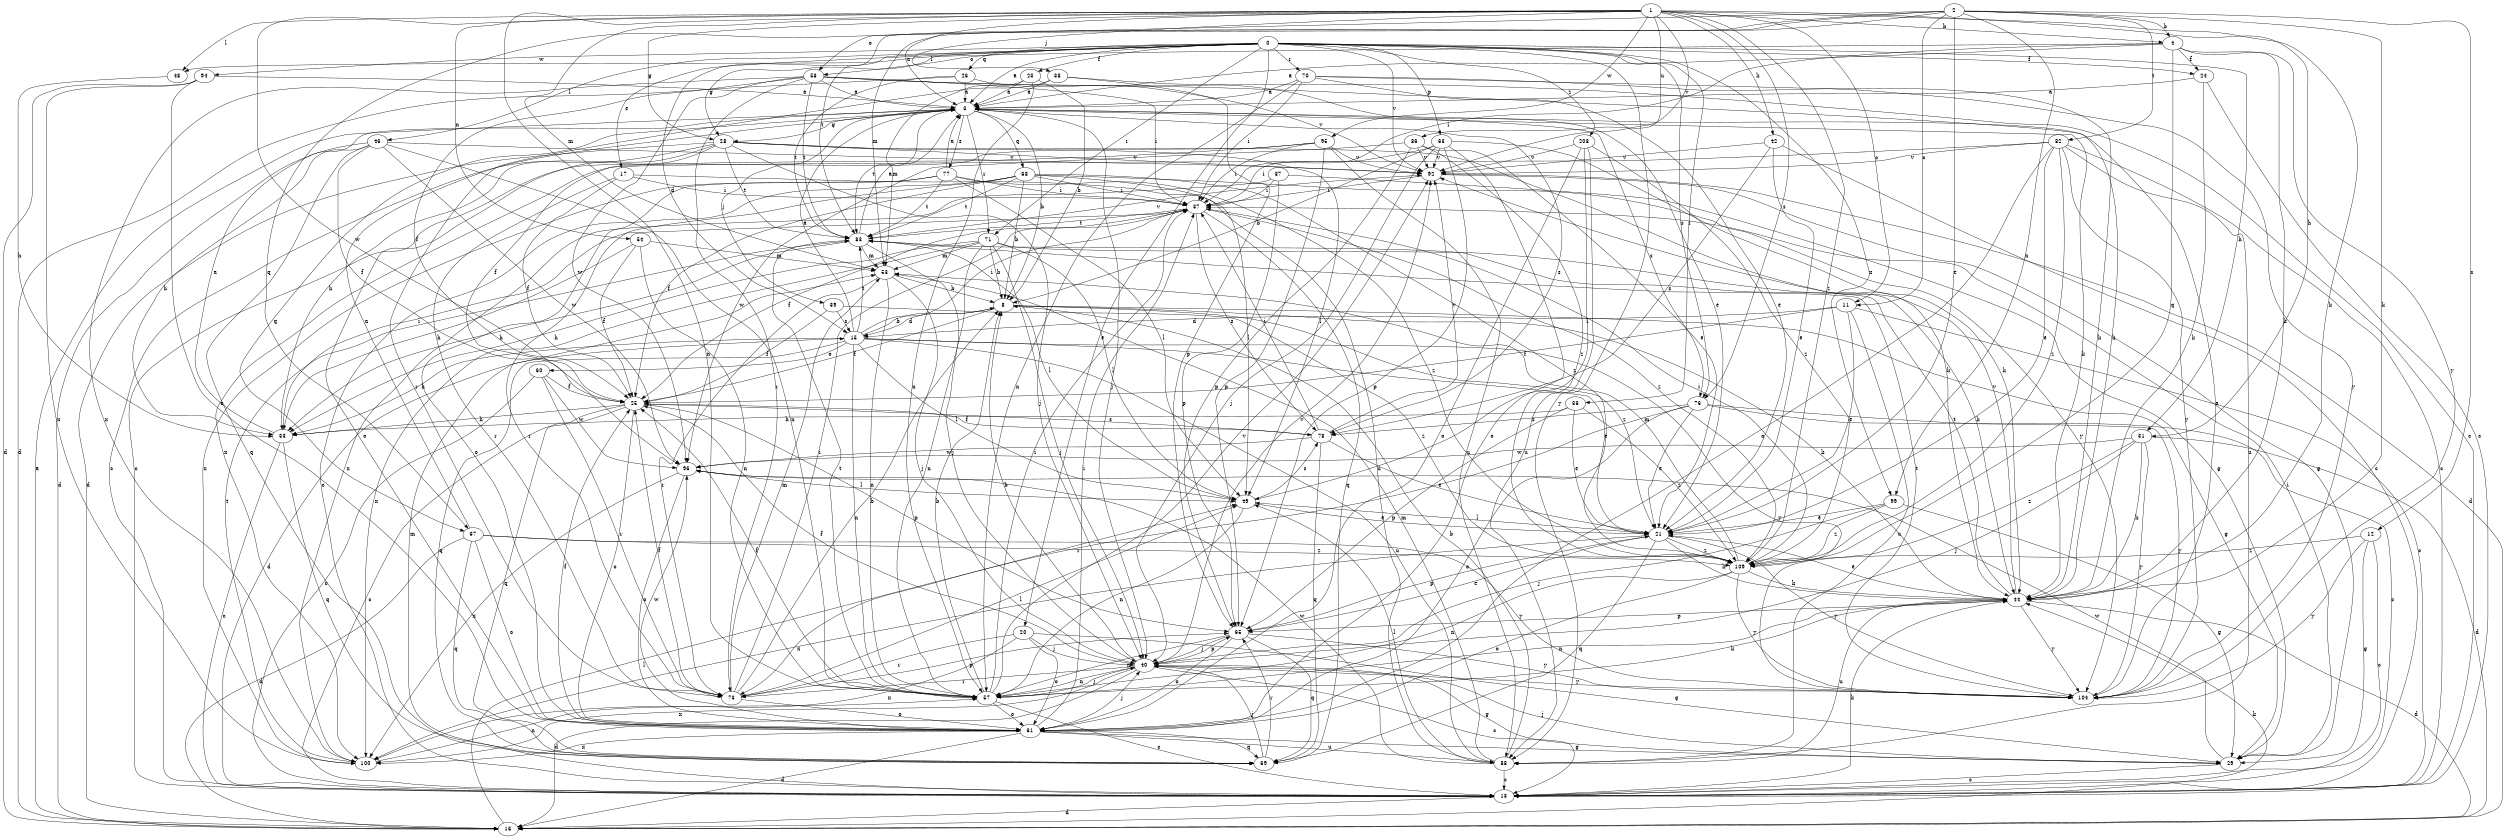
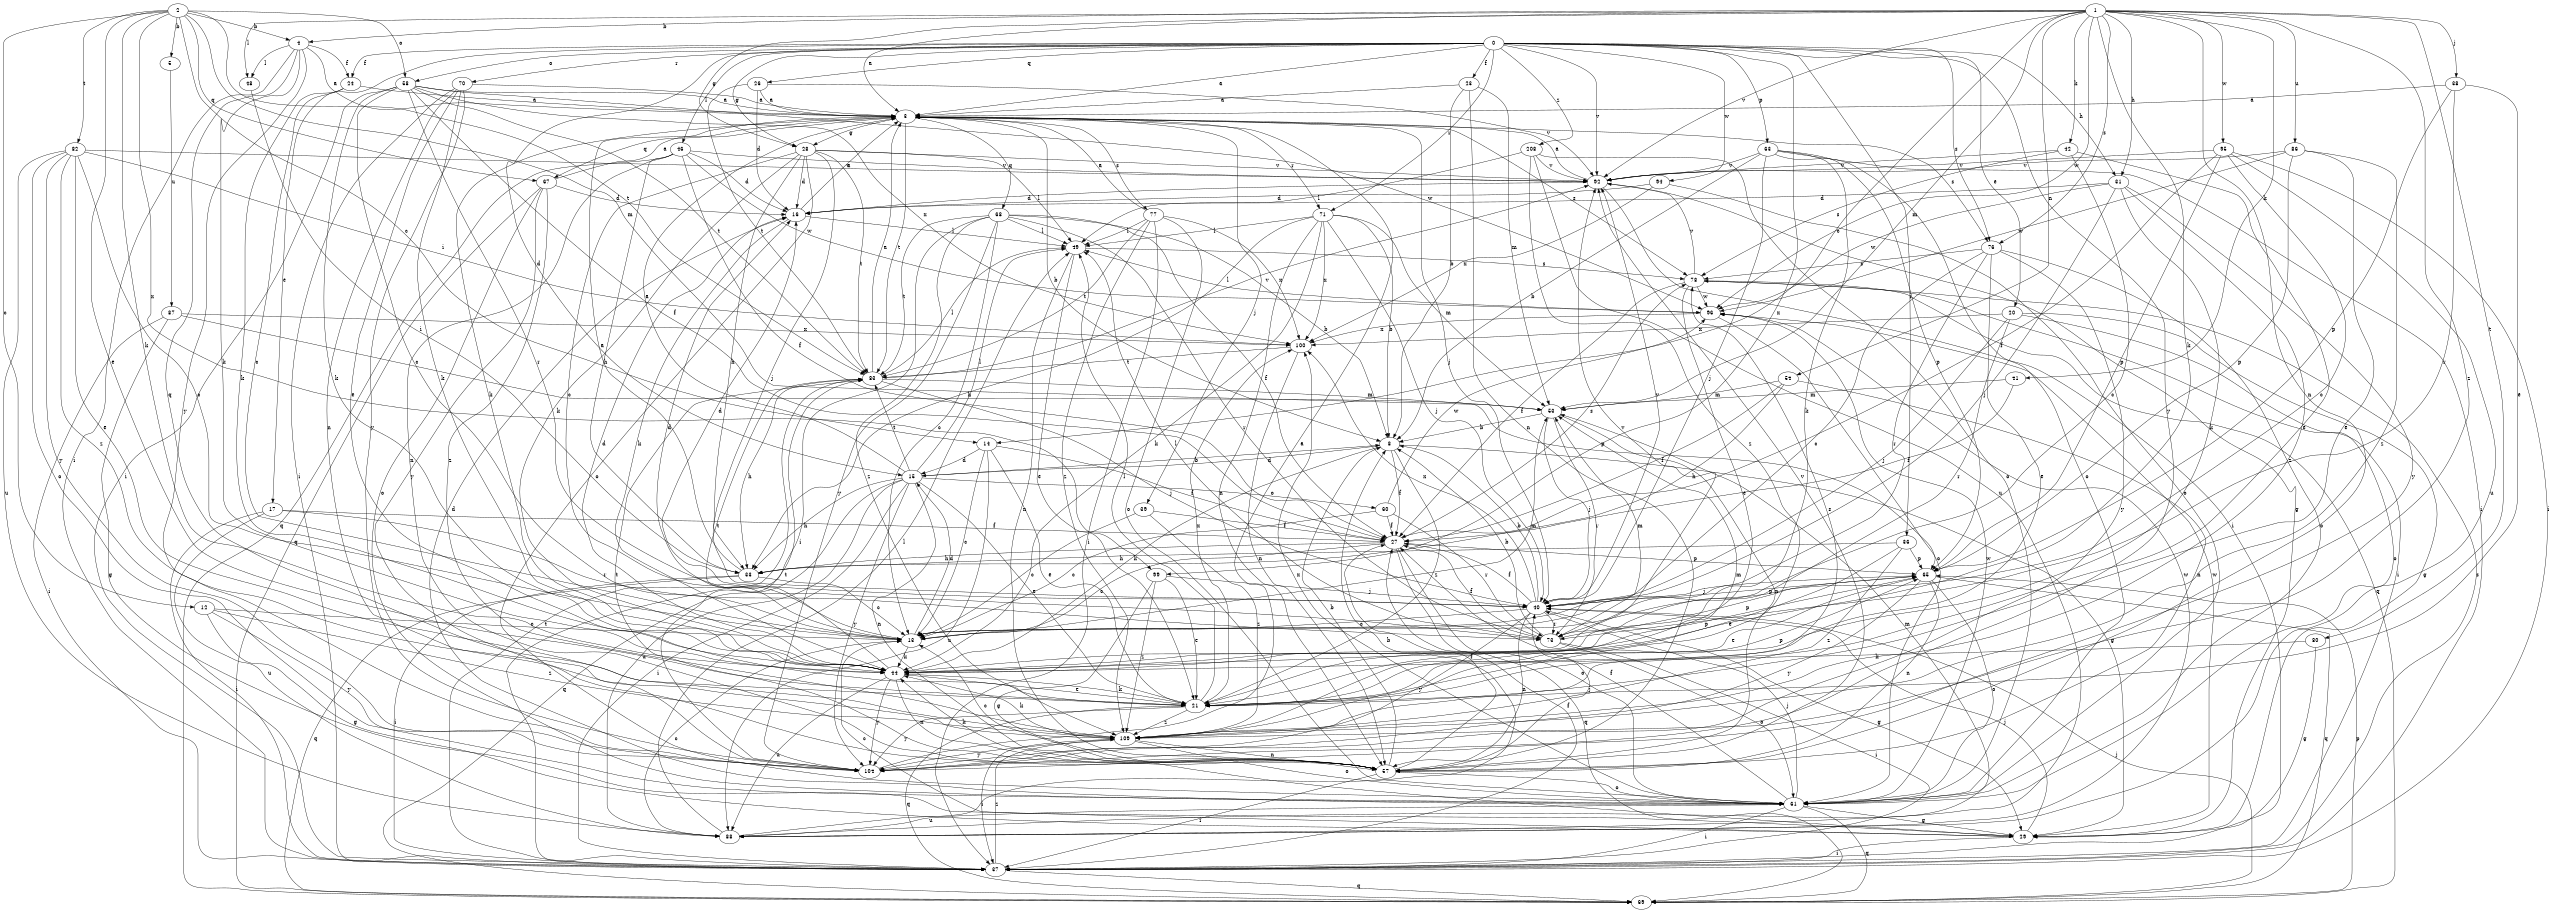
node "5": added
edge "94" -> "3": now "92" -> "3"
edge "48" -> "33": label "h" -> "i"
edge "0" -> "88": now "0" -> "104"
node "11": label "11" -> "14"
edge "39" -> "15": now "39" -> "13"
node "41": added
node "25": label "25" -> "27"
edge "82" -> "100": label "x" -> "i"
node "80": added
edge "109" -> "78": added, label "s"
edge "69" -> "65": label "r" -> "p"
